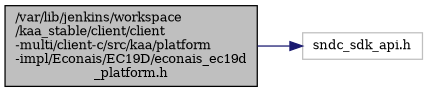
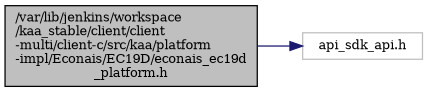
node "sndc_sdk_api.h": label "sndc_sdk_api.h" -> "api_sdk_api.h"
